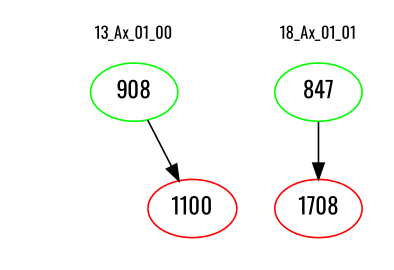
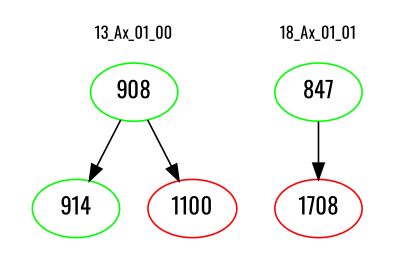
node "914": added
